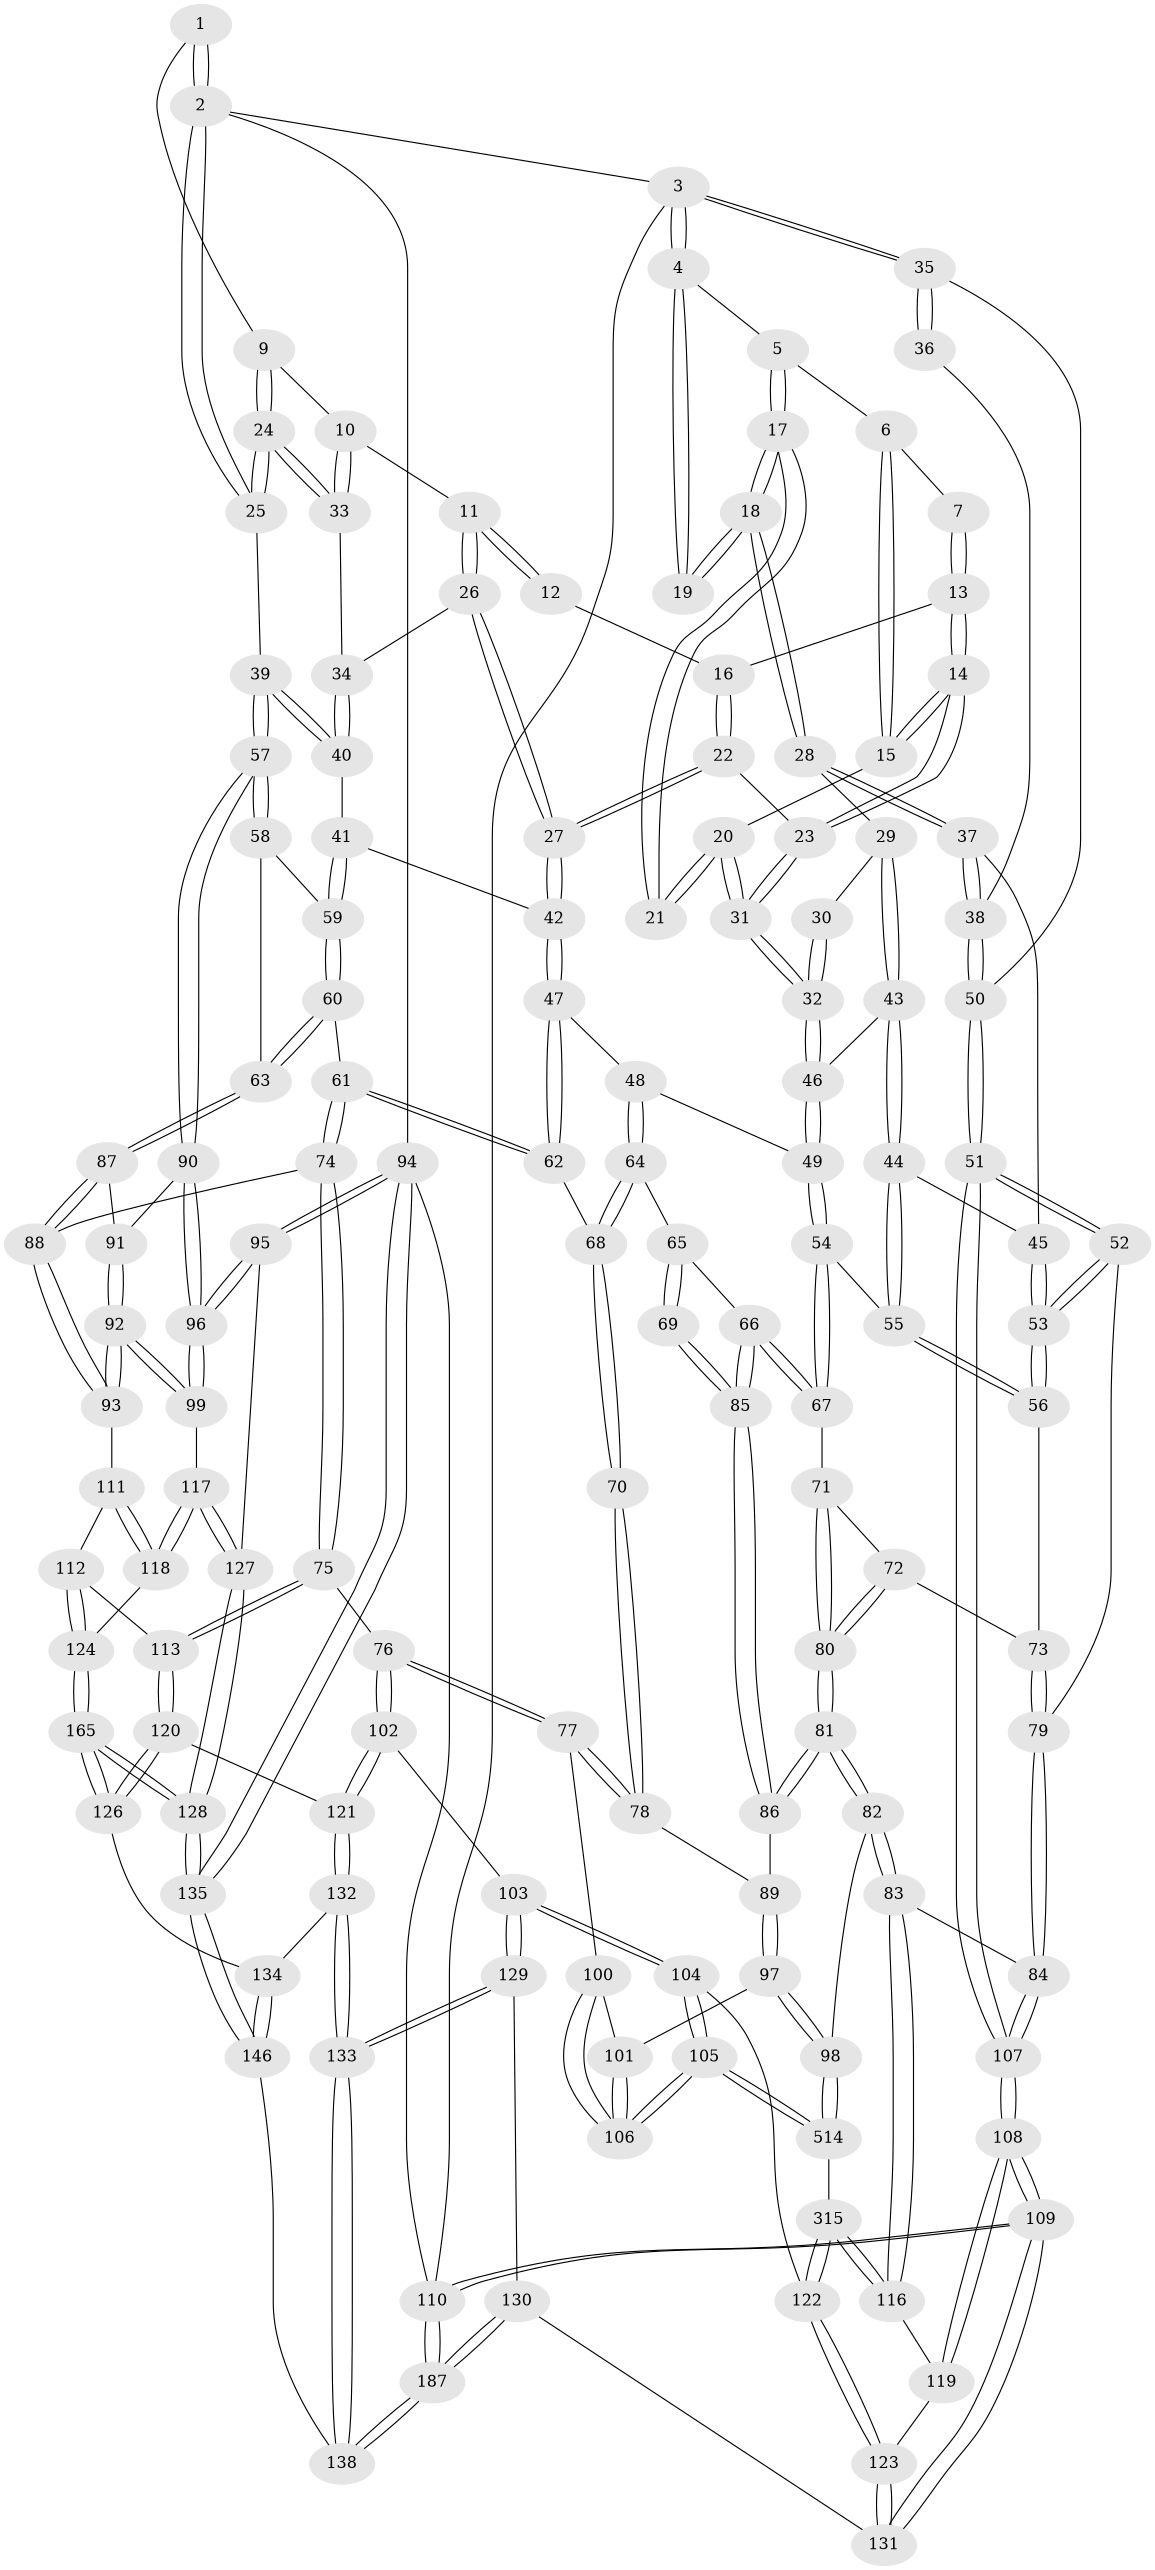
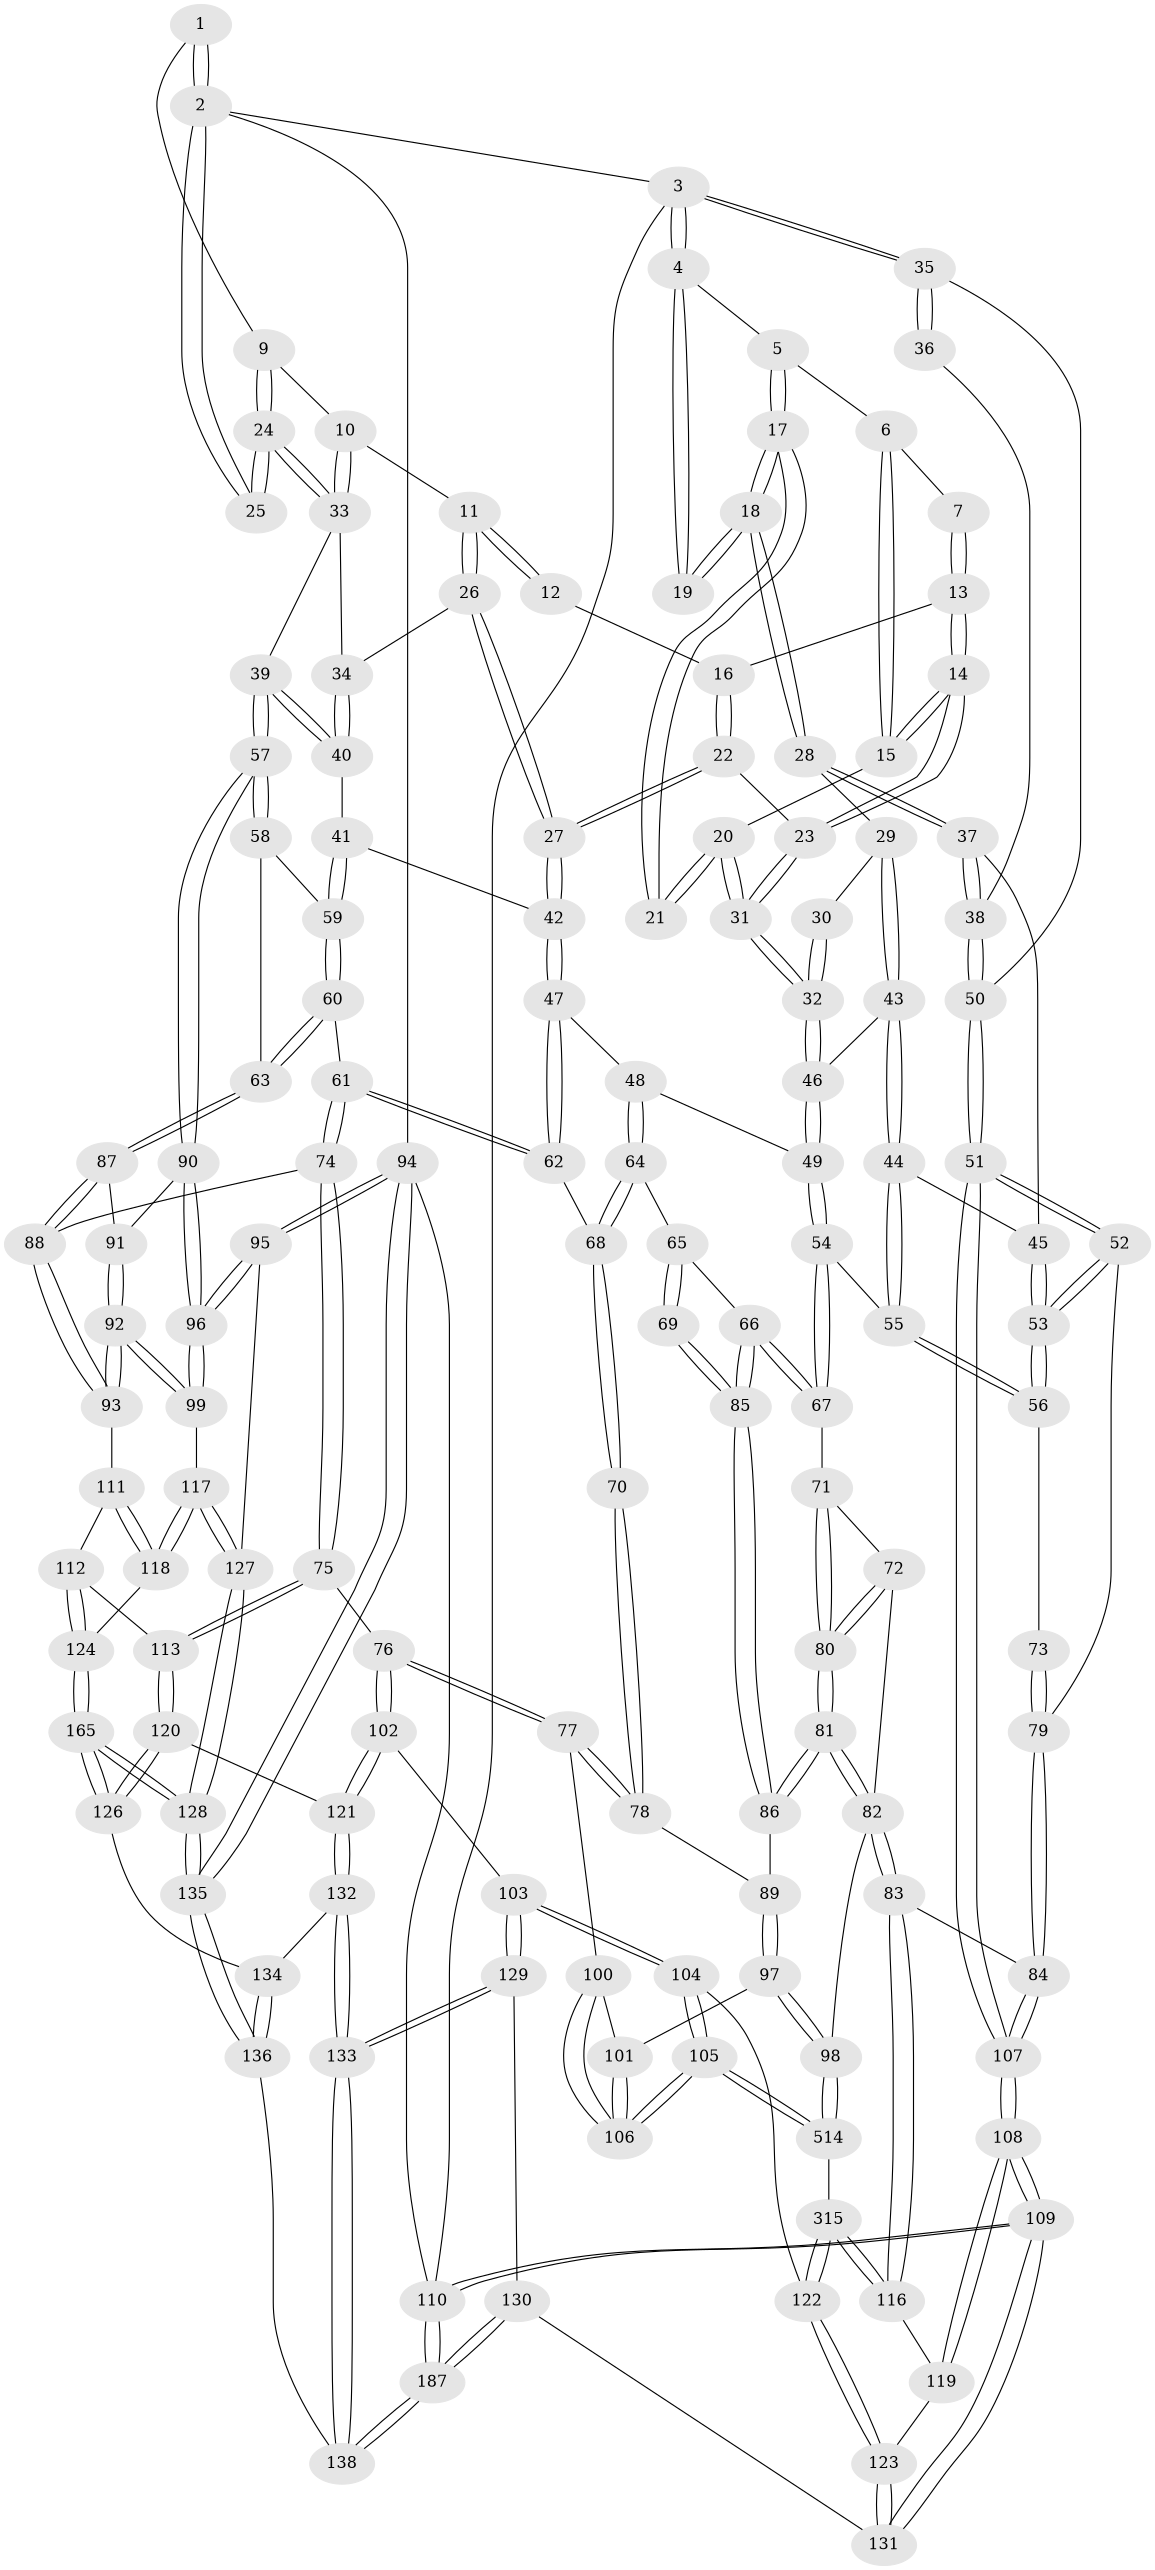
edge "25" -- "39": now "33" -- "39"
edge "72" -- "73": now "72" -- "82"
node "146": label "146" -> "136"
